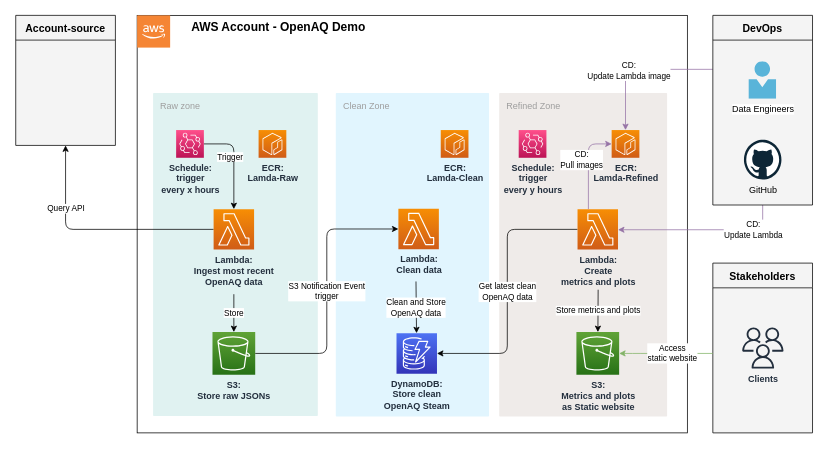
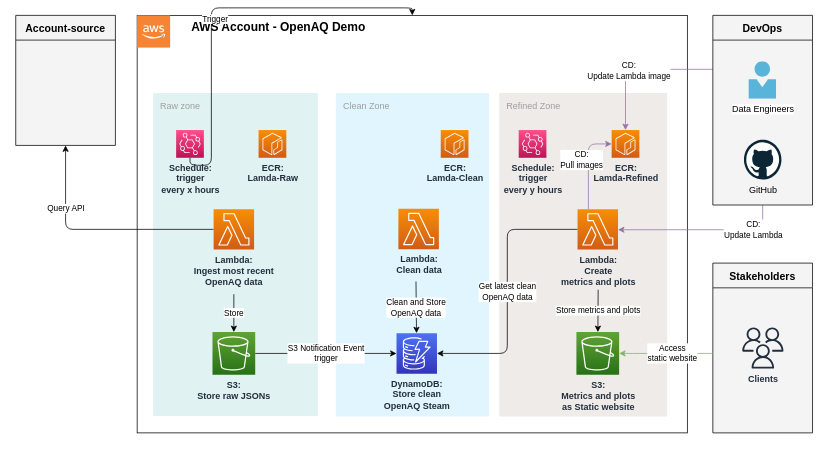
edge "Schedule: trigger every x hours" -> "Lambda: Ingest most recent OpenAQ data": now "Schedule: trigger every x hours" -> "AWS Account - OpenAQ Demo"
edge "S3: Store raw JSONs" -> "Lambda: Clean data": now "S3: Store raw JSONs" -> "DynamoDB: Store clean OpenAQ Steam"
